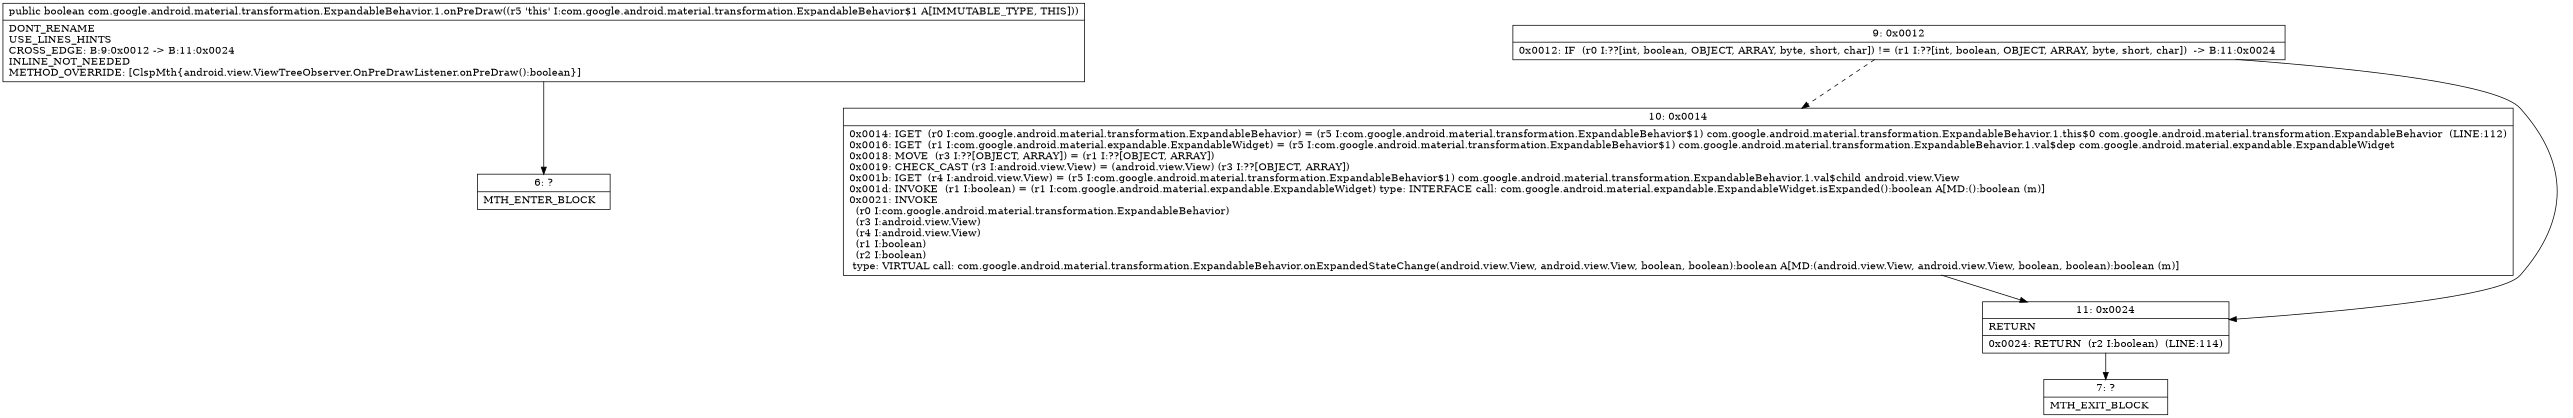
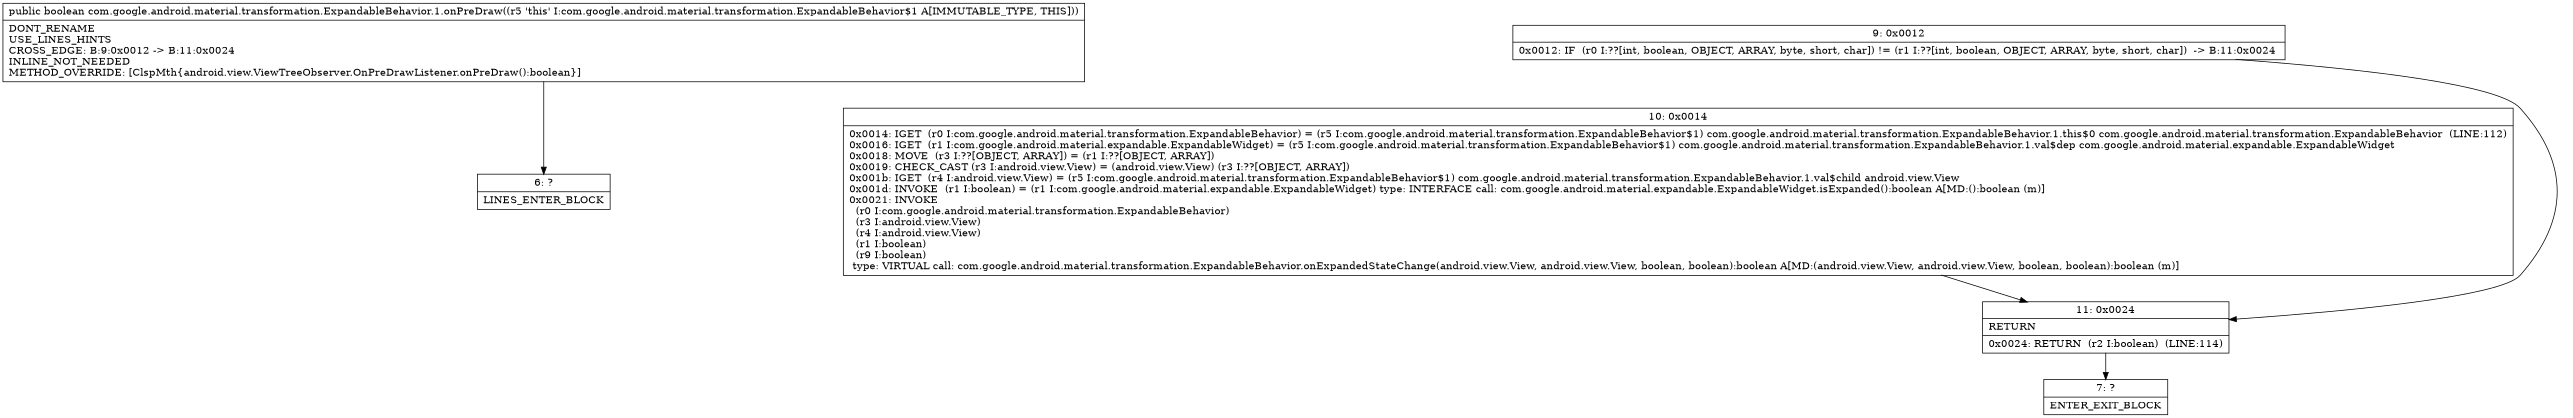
edge "9: 0x0012" -> "10: 0x0014": removed
node "6: ?": text "MTH_ENTER_BLOCK" -> "LINES_ENTER_BLOCK"
node "10: 0x0014": text "(r2 I:boolean)" -> "(r9 I:boolean)"
node "7: ?": text "MTH_EXIT_BLOCK" -> "ENTER_EXIT_BLOCK"
